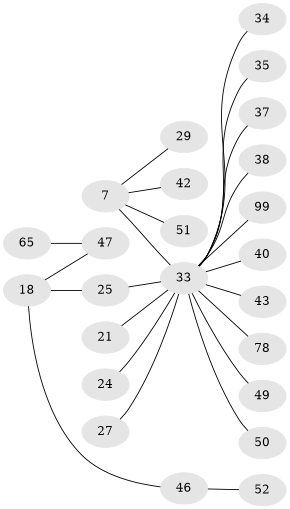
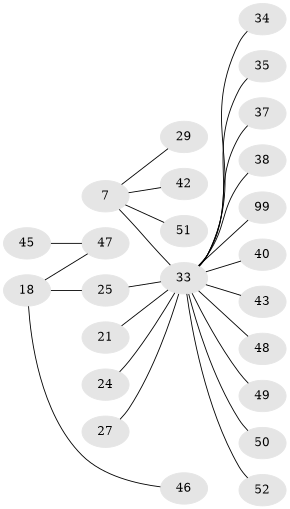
node "65": label "65" -> "45"
node "78": label "78" -> "48"
edge "46" -- "52": now "33" -- "52"
